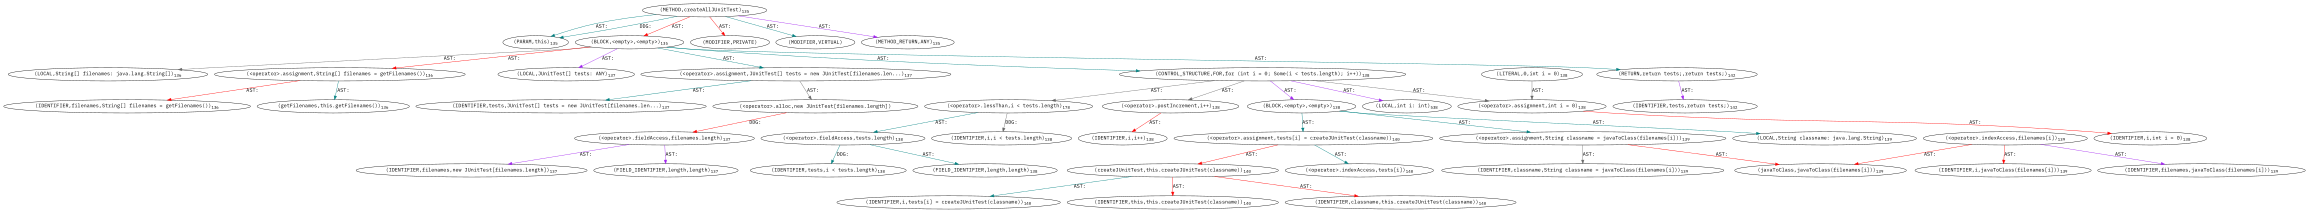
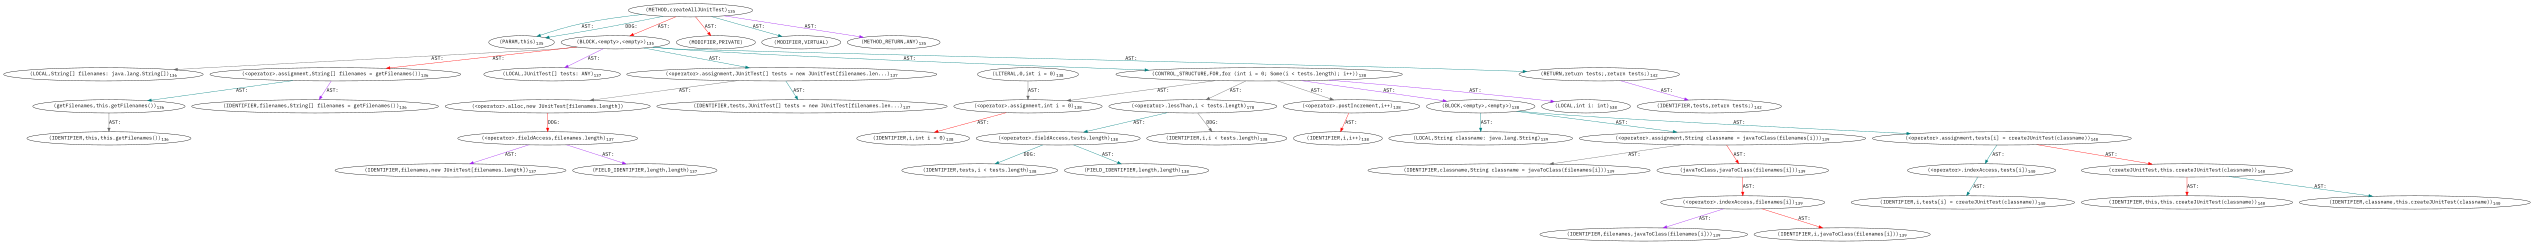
edge "(<operator>.assignment,String[] filenames = getFilenames())" -> "(IDENTIFIER,filenames,String[] filenames = getFilenames())": color red -> purple
node "(IDENTIFIER,this,this.getFilenames())": added
edge "(<operator>.indexAccess,filenames[i])" -> "(javaToClass,javaToClass(filenames[i]))": reversed
edge "(createJUnitTest,this.createJUnitTest(classname))" -> "(IDENTIFIER,i,tests[i] = createJUnitTest(classname))": now "(<operator>.indexAccess,tests[i])" -> "(IDENTIFIER,i,tests[i] = createJUnitTest(classname))"
edge "(createJUnitTest,this.createJUnitTest(classname))" -> "(IDENTIFIER,classname,this.createJUnitTest(classname))": color red -> teal
